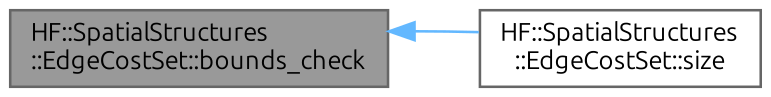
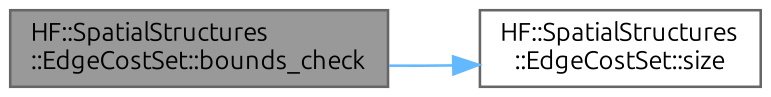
edge "HF::SpatialStructures ::EdgeCostSet::size" -> "HF::SpatialStructures ::EdgeCostSet::bounds_check": reversed
